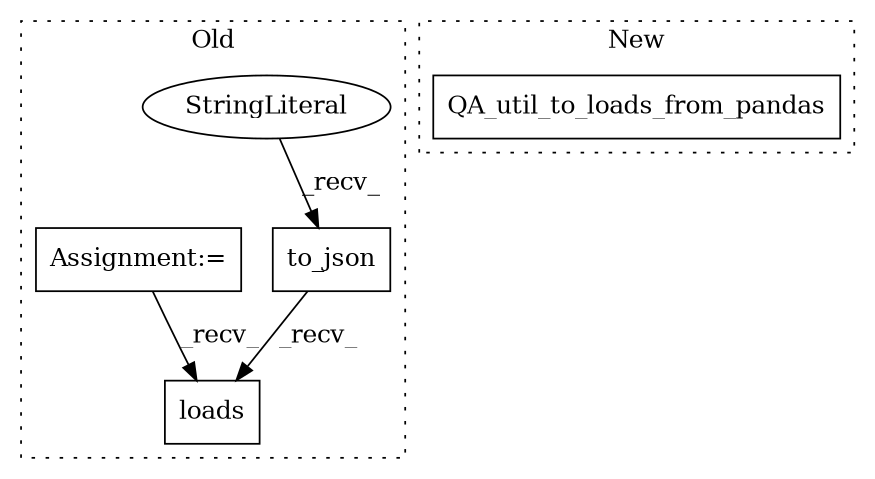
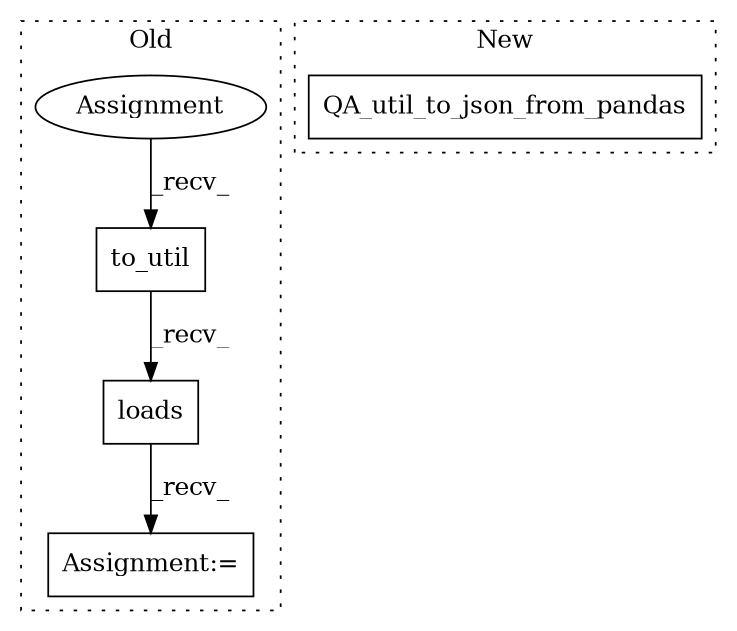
node "StringLiteral": label "StringLiteral" -> "Assignment"
node "QA_util_to_loads_from_pandas": label "QA_util_to_loads_from_pandas" -> "QA_util_to_json_from_pandas"
node "to_json": label "to_json" -> "to_util"
edge "Assignment:=" -> "loads": reversed
